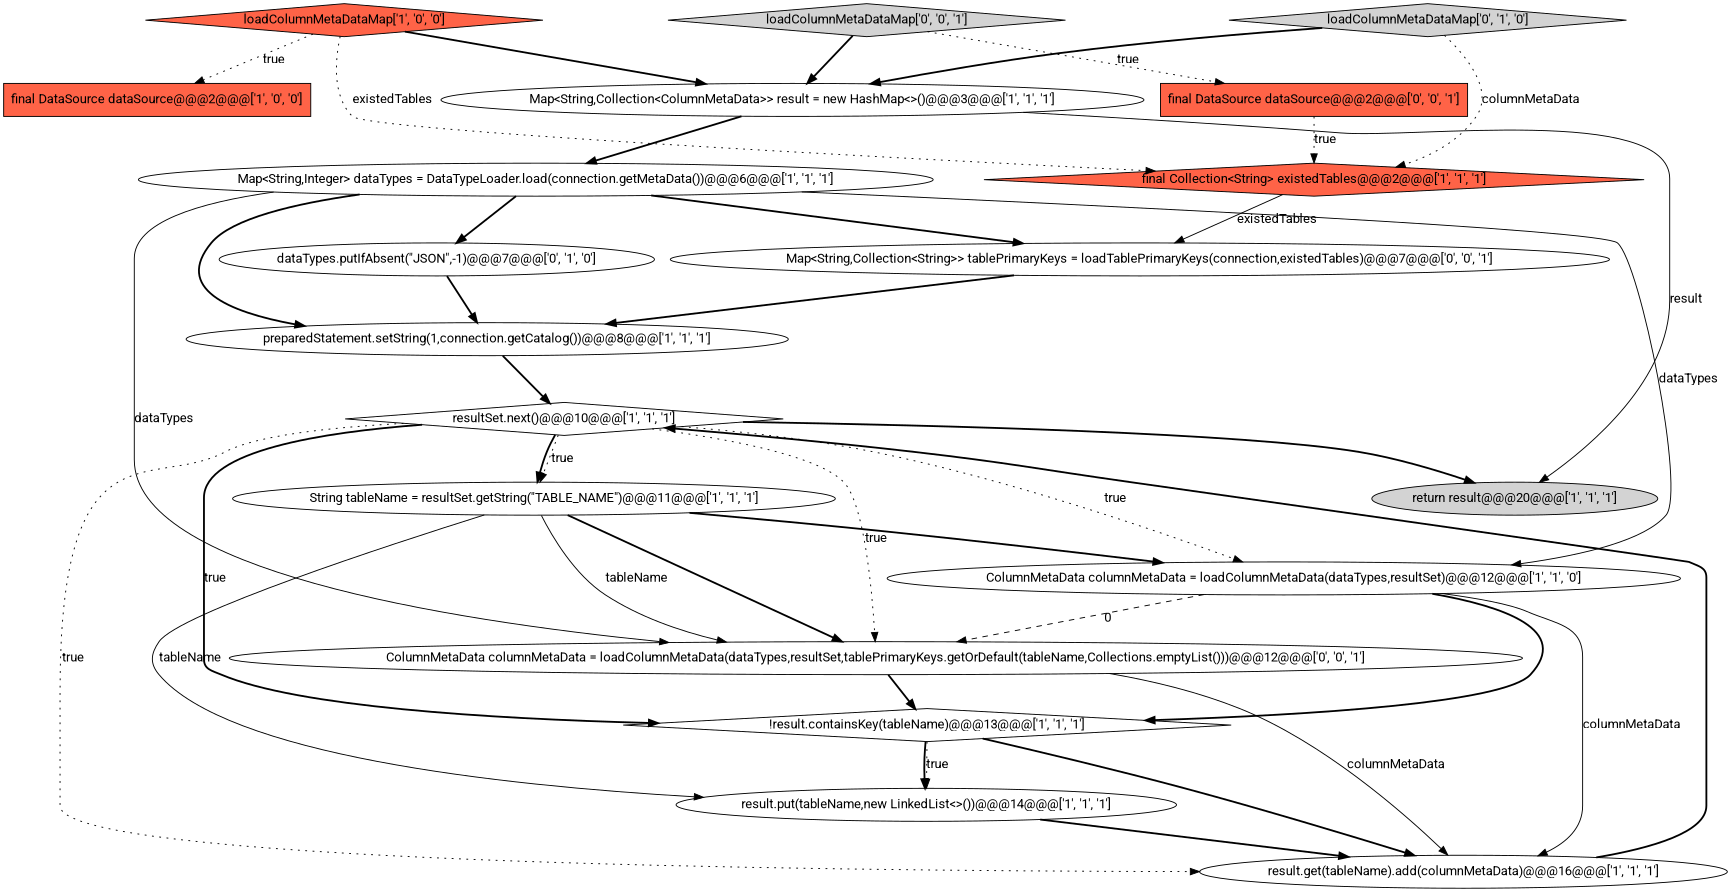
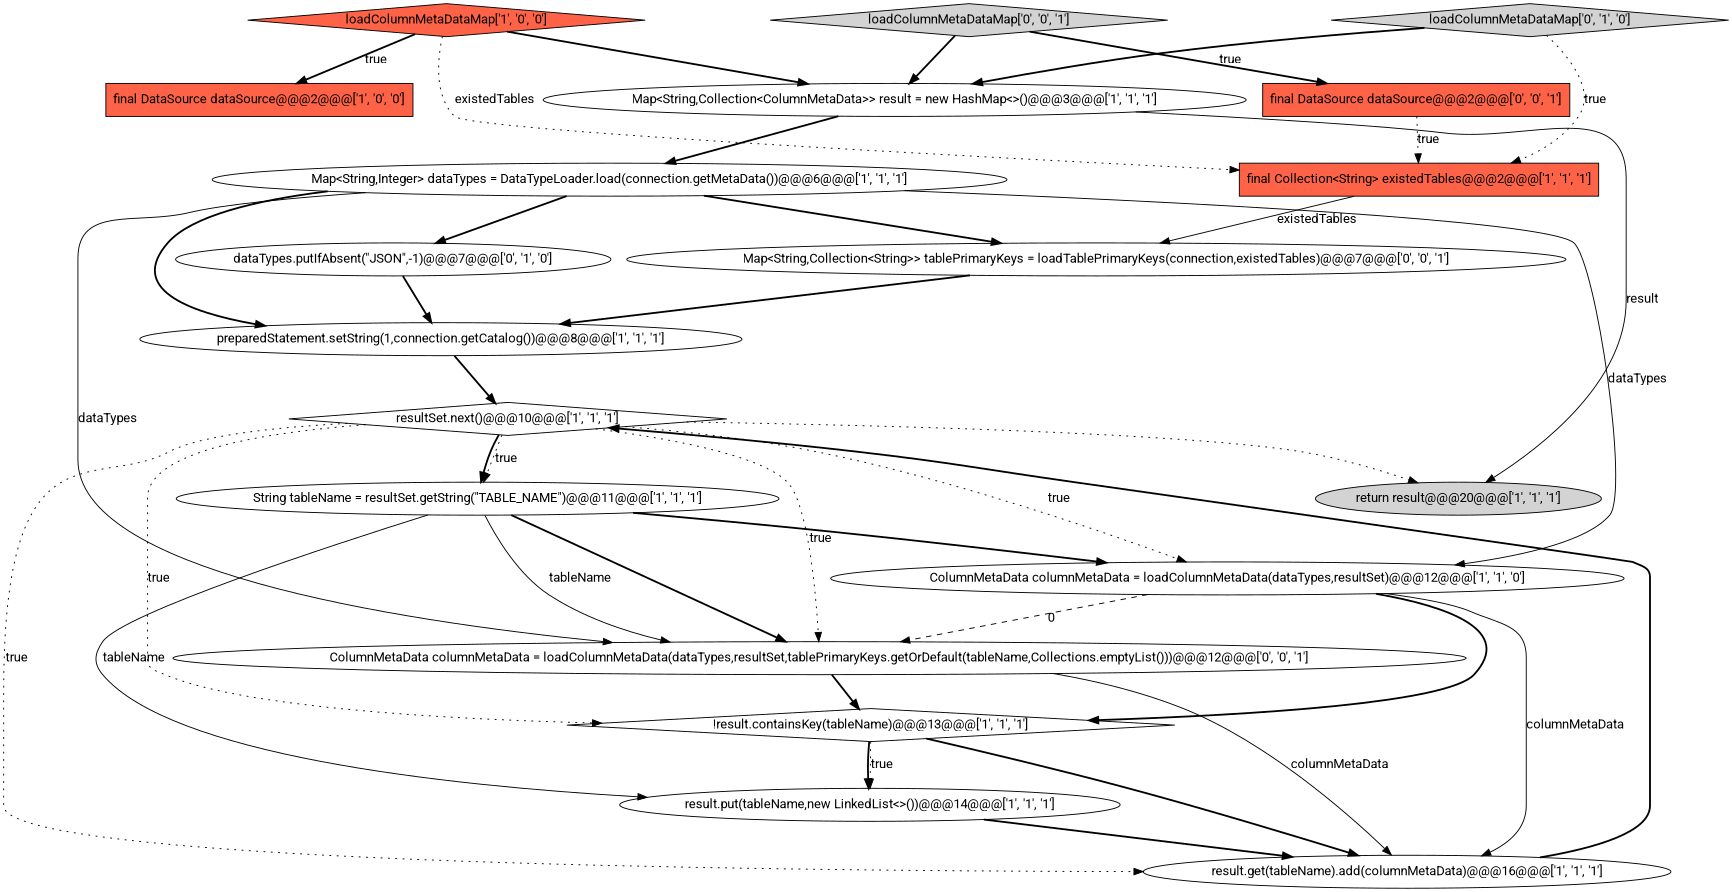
edge "loadColumnMetaDataMap['1', '0', '0']" -> "final DataSource dataSource@@@2@@@['1', '0', '0']": style dotted -> bold
edge "loadColumnMetaDataMap['0', '0', '1']" -> "final DataSource dataSource@@@2@@@['0', '0', '1']": style dotted -> bold
edge "loadColumnMetaDataMap['0', '1', '0']" -> "final Collection<String> existedTables@@@2@@@['1', '1', '1']": label "columnMetaData" -> "true"
node "final Collection<String> existedTables@@@2@@@['1', '1', '1']": shape diamond -> box
edge "resultSet.next()@@@10@@@['1', '1', '1']" -> "return result@@@20@@@['1', '1', '1']": style bold -> dotted
edge "resultSet.next()@@@10@@@['1', '1', '1']" -> "!result.containsKey(tableName)@@@13@@@['1', '1', '1']": style bold -> dotted
